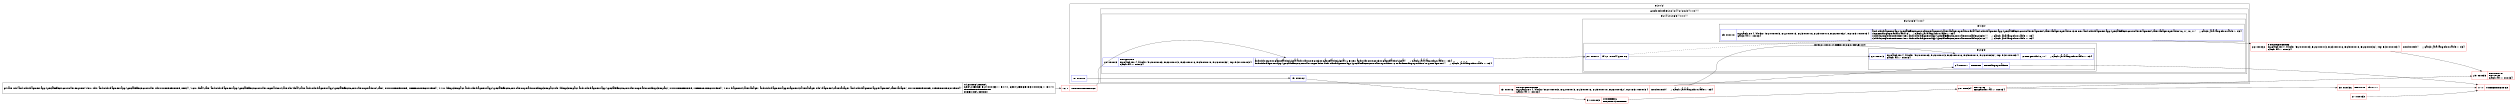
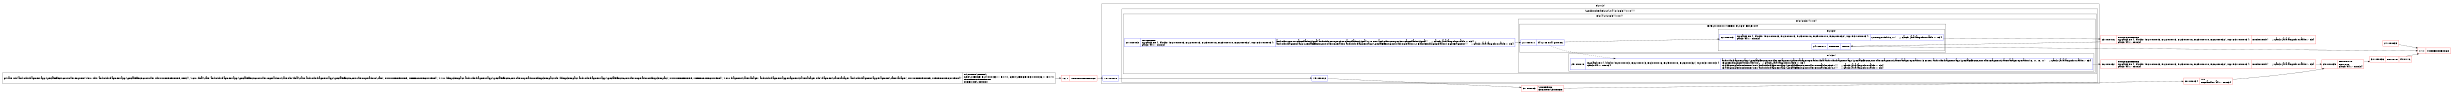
edge "16: ?" -> "20: 0x0003": now "16: ?" -> "18: 0x0000"
edge "23: 0x0016" -> "22: 0x0013": reversed
node "24: 0x0017": text "mPendingOperations" -> "return"
node "28: 0x0034": text "REMOVE" -> "TOP"
edge "28: 0x0034" -> "30: 0x0036": now "29: 0x0035" -> "30: 0x0036"
node "30: 0x0036": text "throw r1" -> "throw r6"
